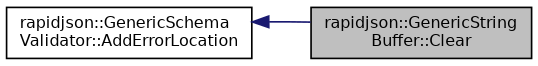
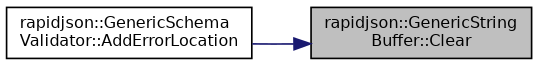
edge "rapidjson::GenericString Buffer::Clear" -> "rapidjson::GenericSchema Validator::AddErrorLocation": reversed
